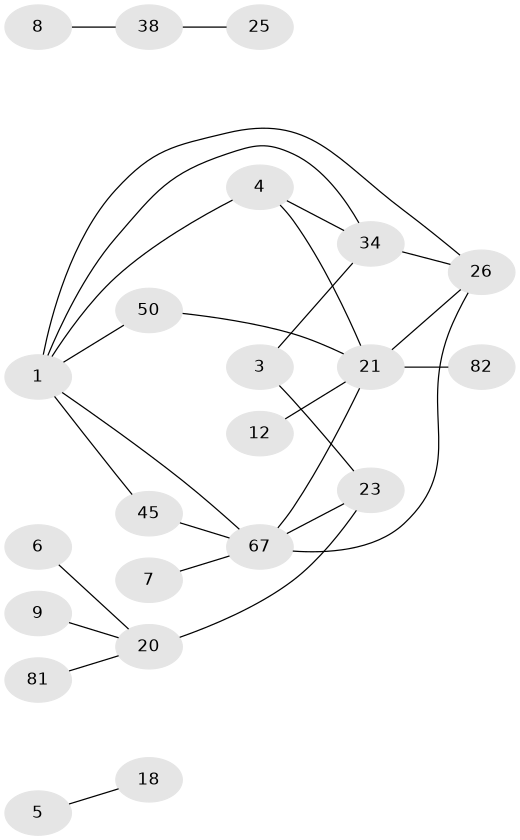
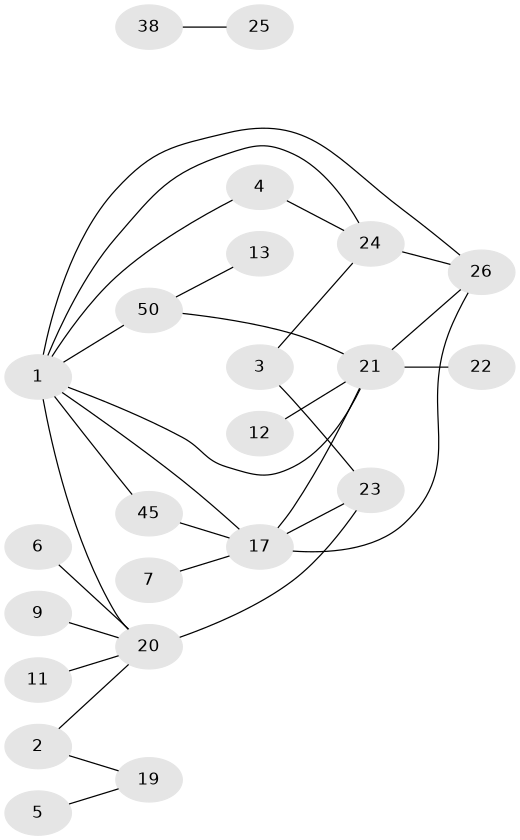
node "8": removed
node "34": label "34" -> "24"
node "13": added
edge "4" -- "21": now "1" -- "21"
node "82": label "82" -> "22"
edge "1" -- "20": added
node "67": label "67" -> "17"
node "81": label "81" -> "11"
node "2": added
node "18": label "18" -> "19"
